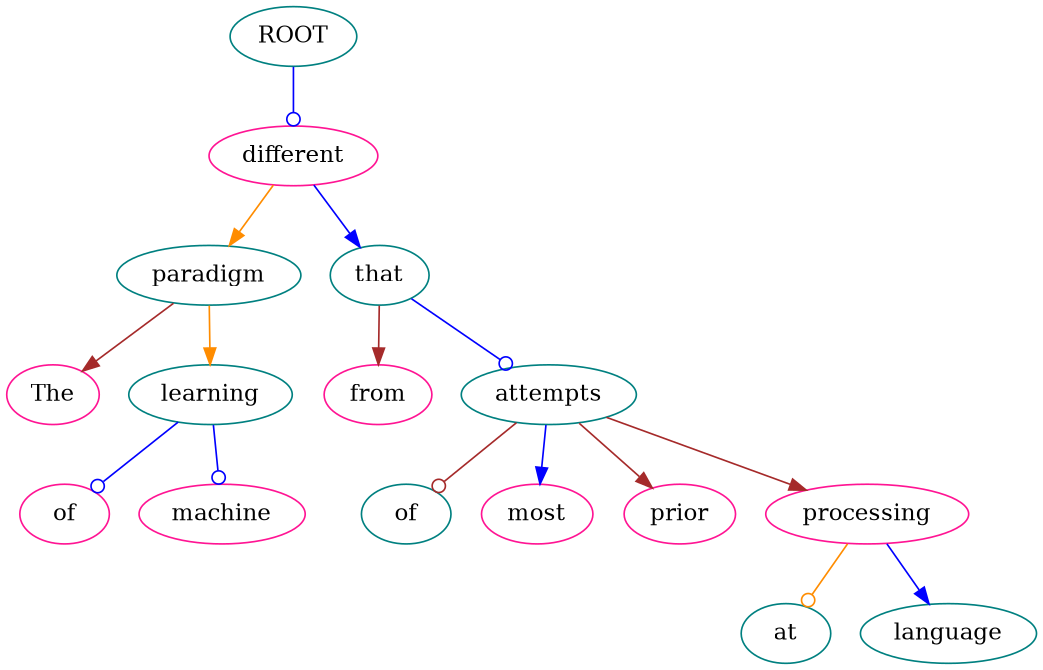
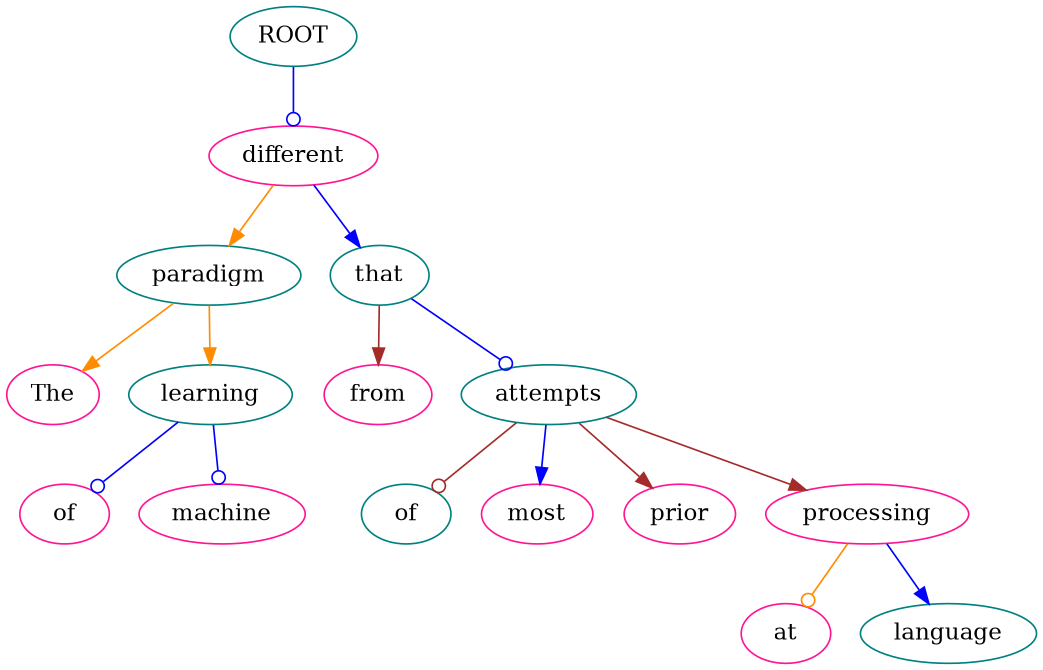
edge "paradigm" -> "The": color brown -> darkorange
node "at": color teal -> deeppink
